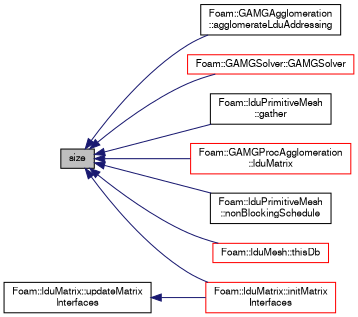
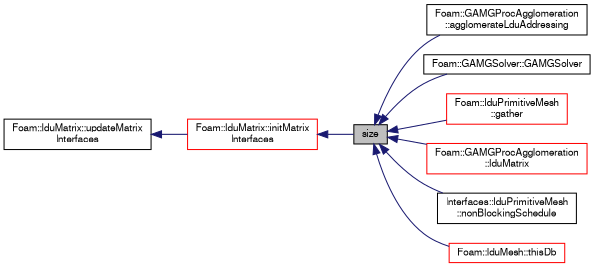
node "Foam::GAMGAgglomeration ::agglomerateLduAddressing": label "Foam::GAMGAgglomeration ::agglomerateLduAddressing" -> "Foam::GAMGProcAgglomeration ::agglomerateLduAddressing"
node "Foam::GAMGSolver::GAMGSolver": color red -> black
node "Foam::lduPrimitiveMesh ::gather": color black -> red
node "Foam::lduPrimitiveMesh ::nonBlockingSchedule": label "Foam::lduPrimitiveMesh ::nonBlockingSchedule" -> "Interfaces::lduPrimitiveMesh ::nonBlockingSchedule"
edge "Foam::lduMatrix::initMatrix Interfaces" -> "size": reversed
